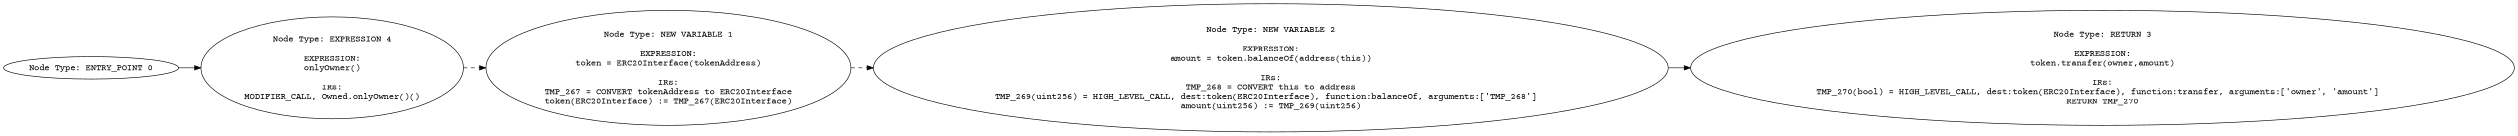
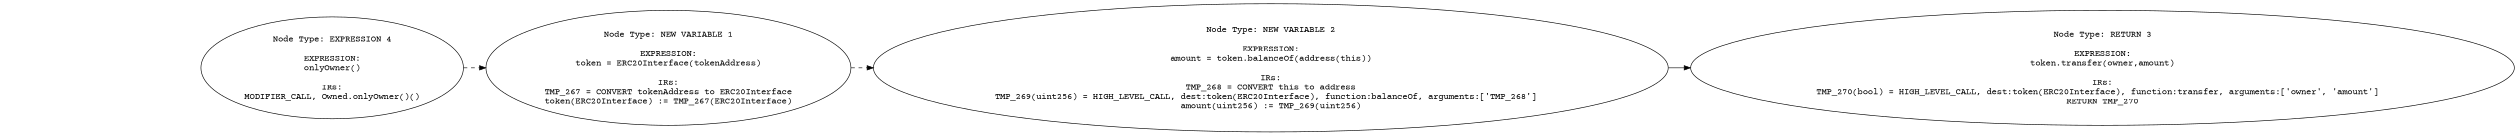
node "Node Type: ENTRY_POINT 0": removed
